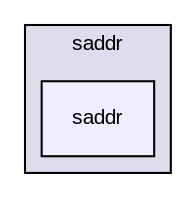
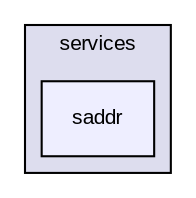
cluster "saddr": label "saddr" -> "services"
